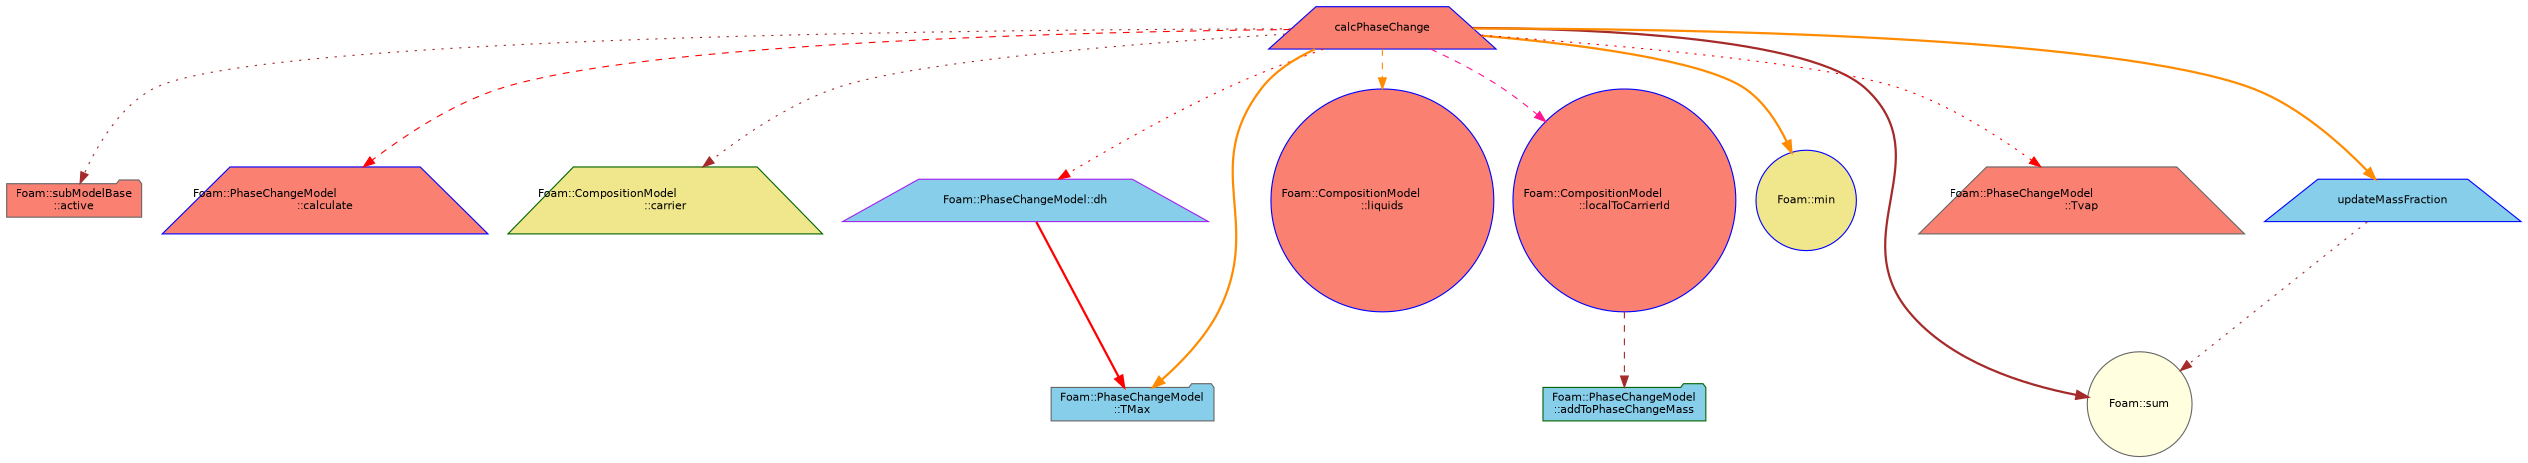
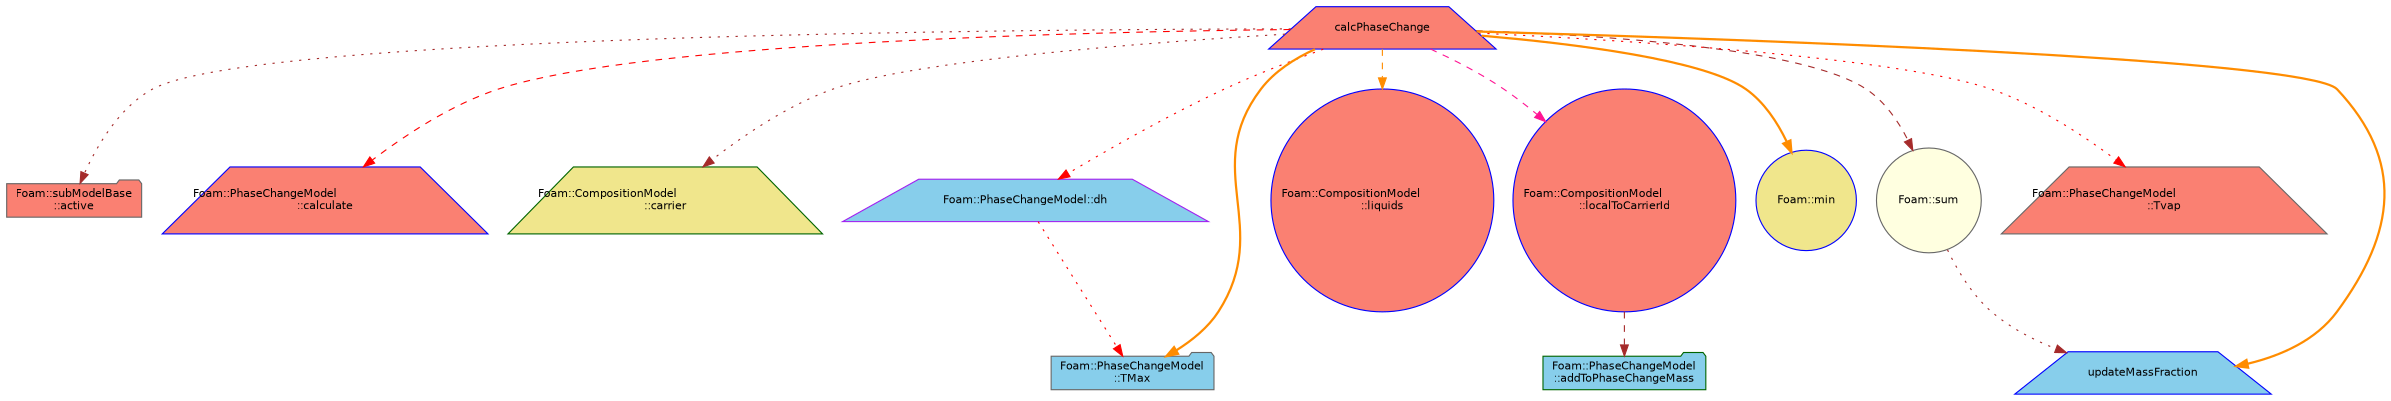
edge "calcPhaseChange" -> "Foam::sum": style bold -> dashed
edge "updateMassFraction" -> "Foam::sum": reversed
edge "Foam::PhaseChangeModel::dh" -> "Foam::PhaseChangeModel ::TMax": style bold -> dotted
